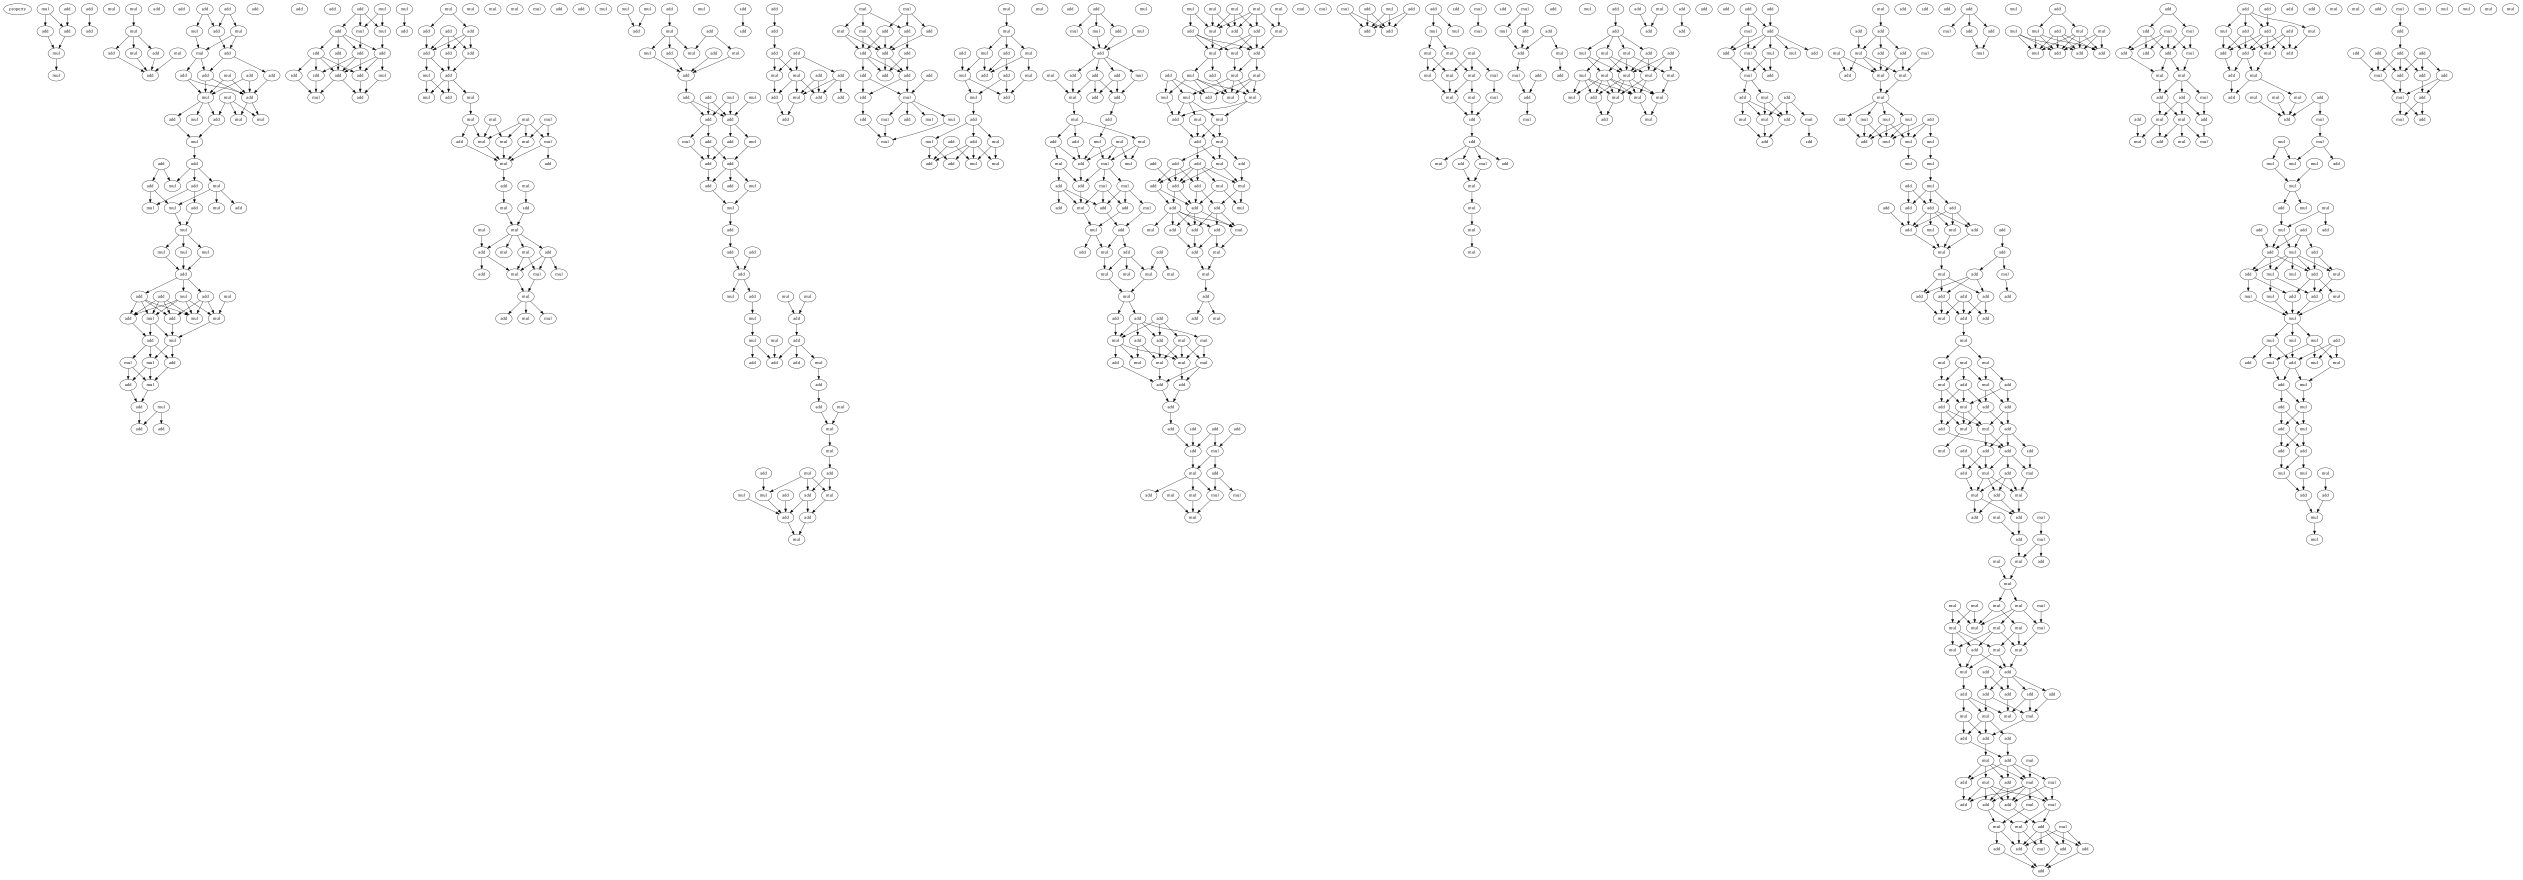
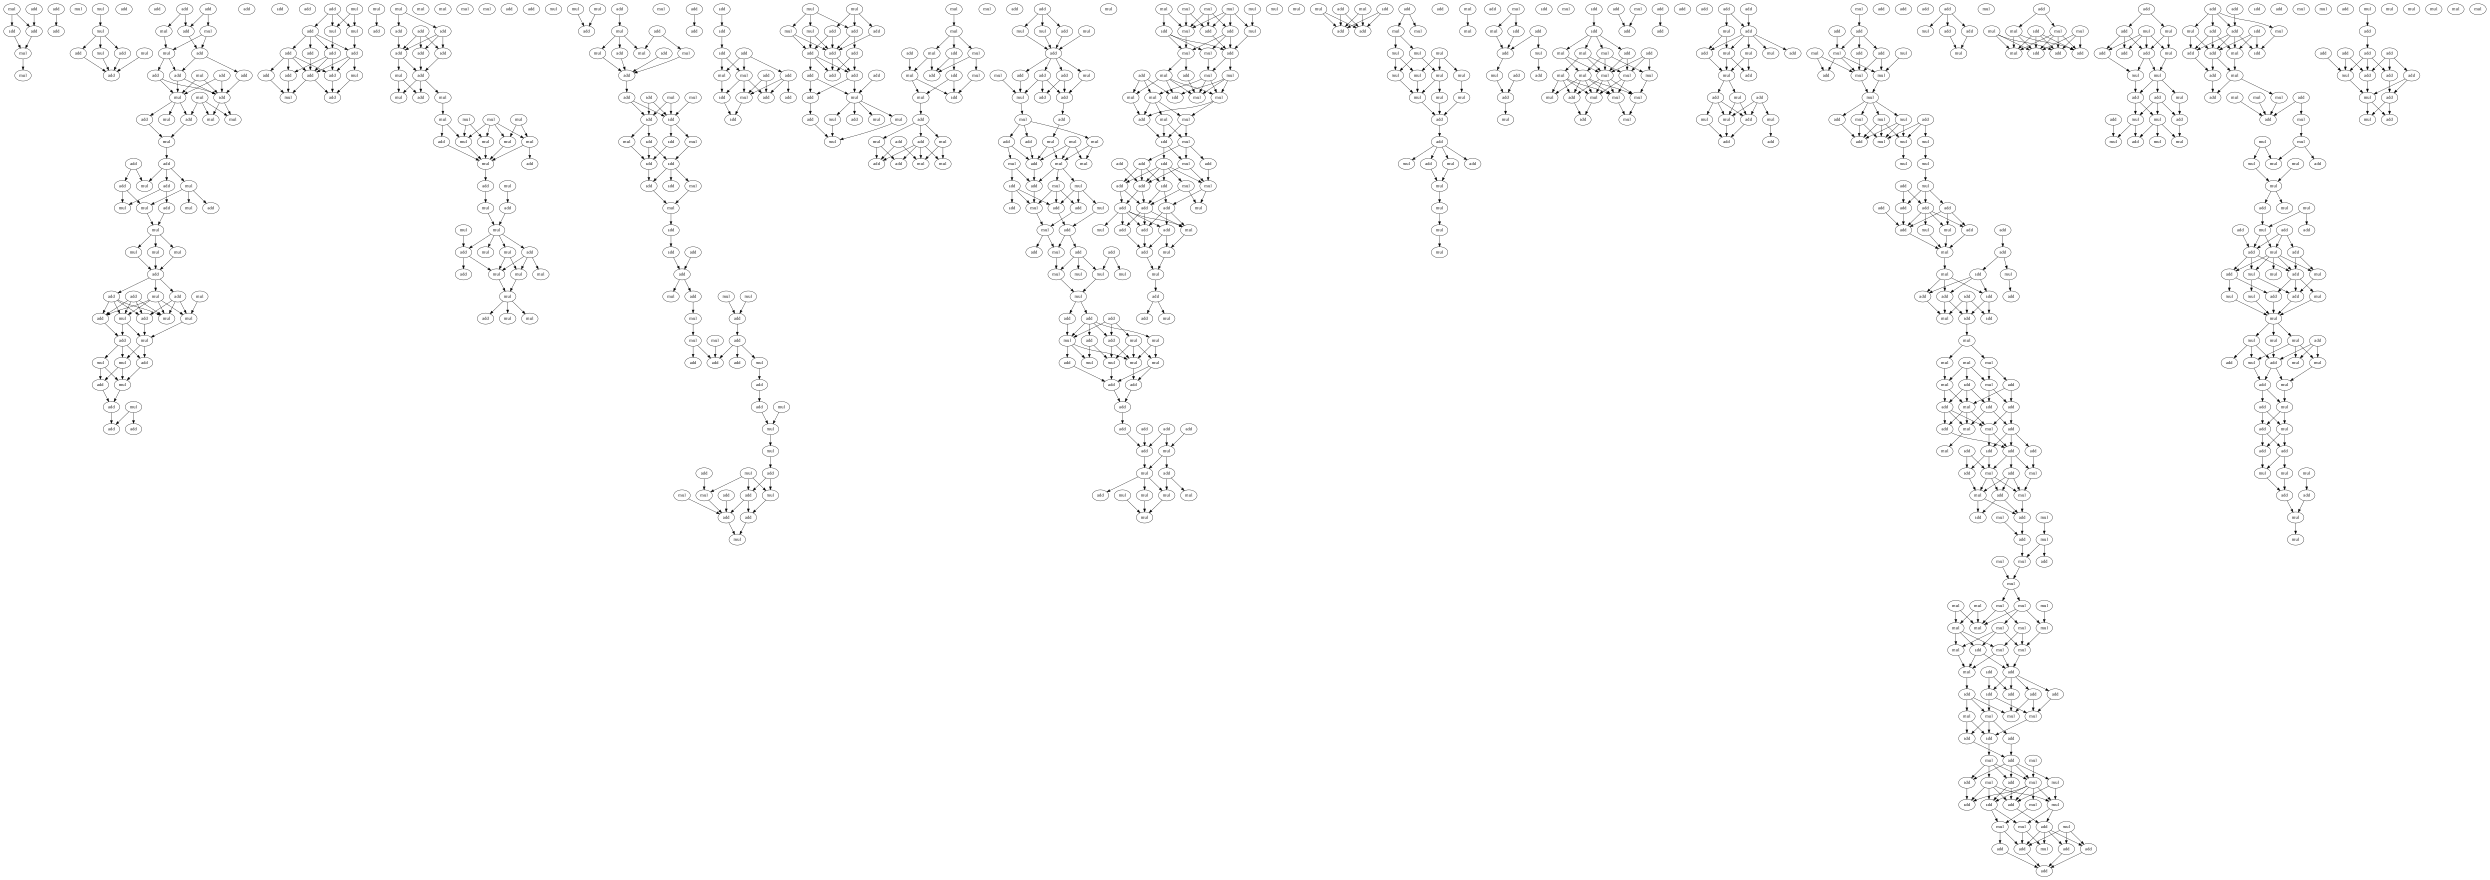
node "property": removed
